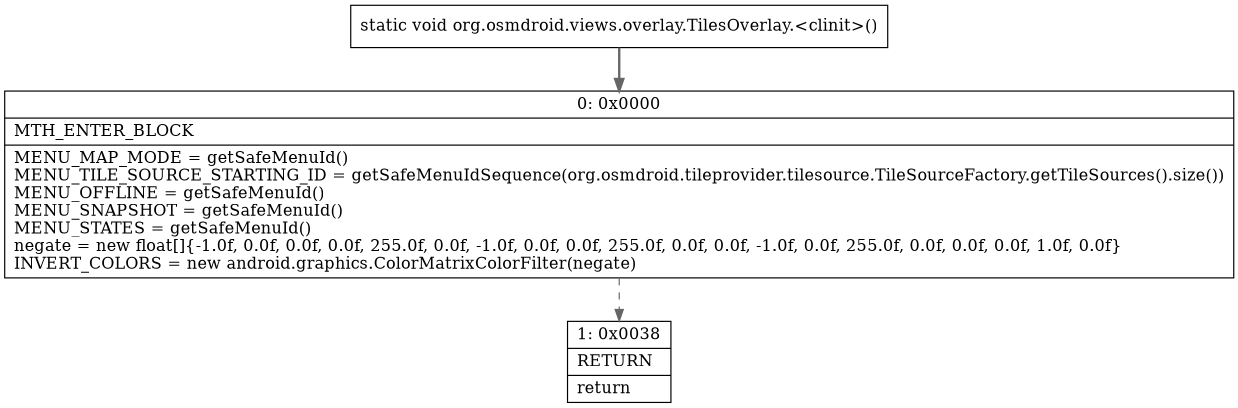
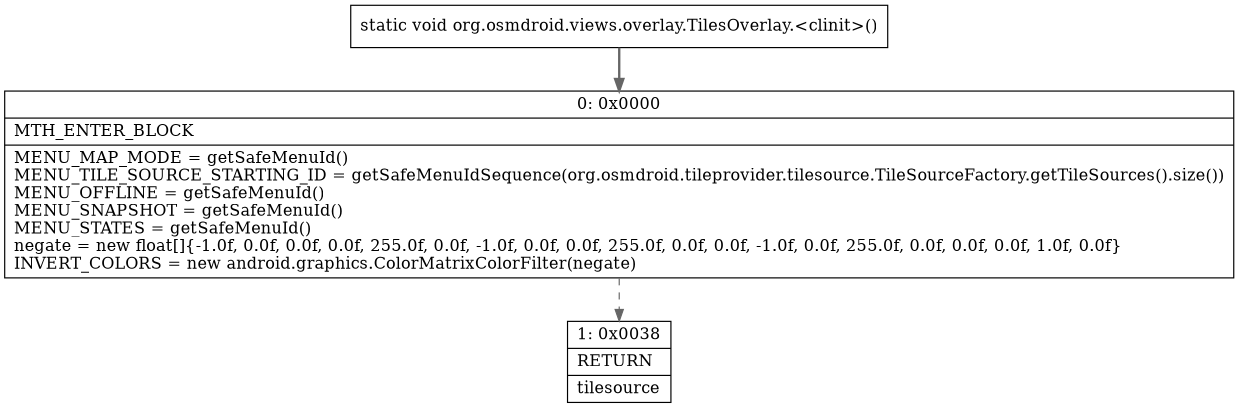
node "1: 0x0038": text "return" -> "tilesource"
